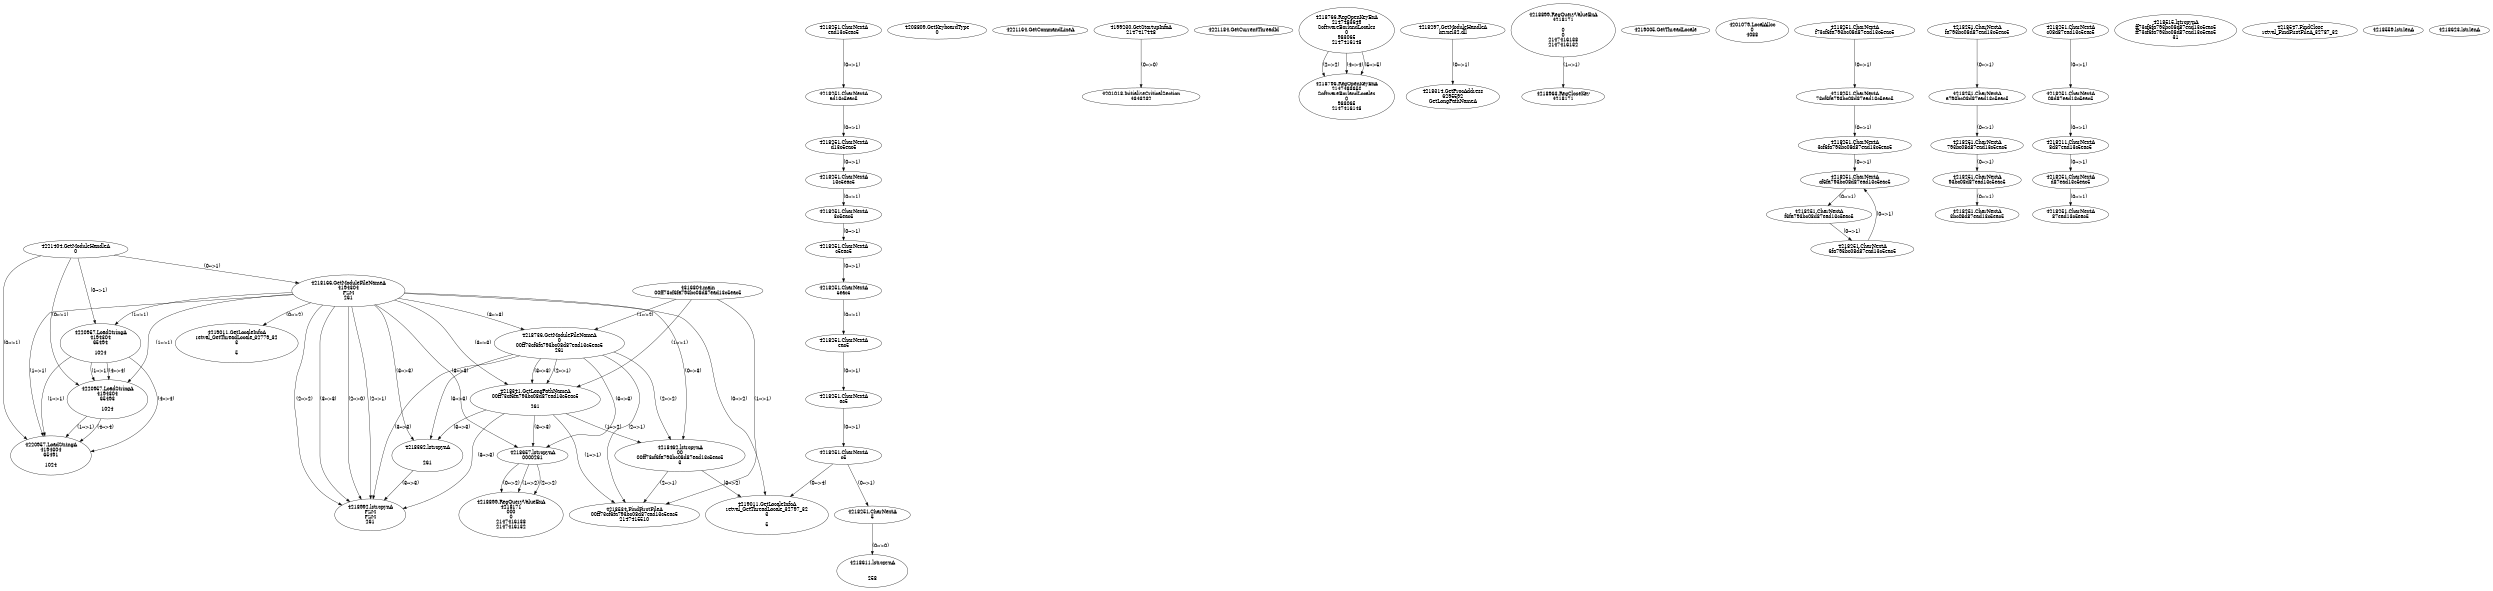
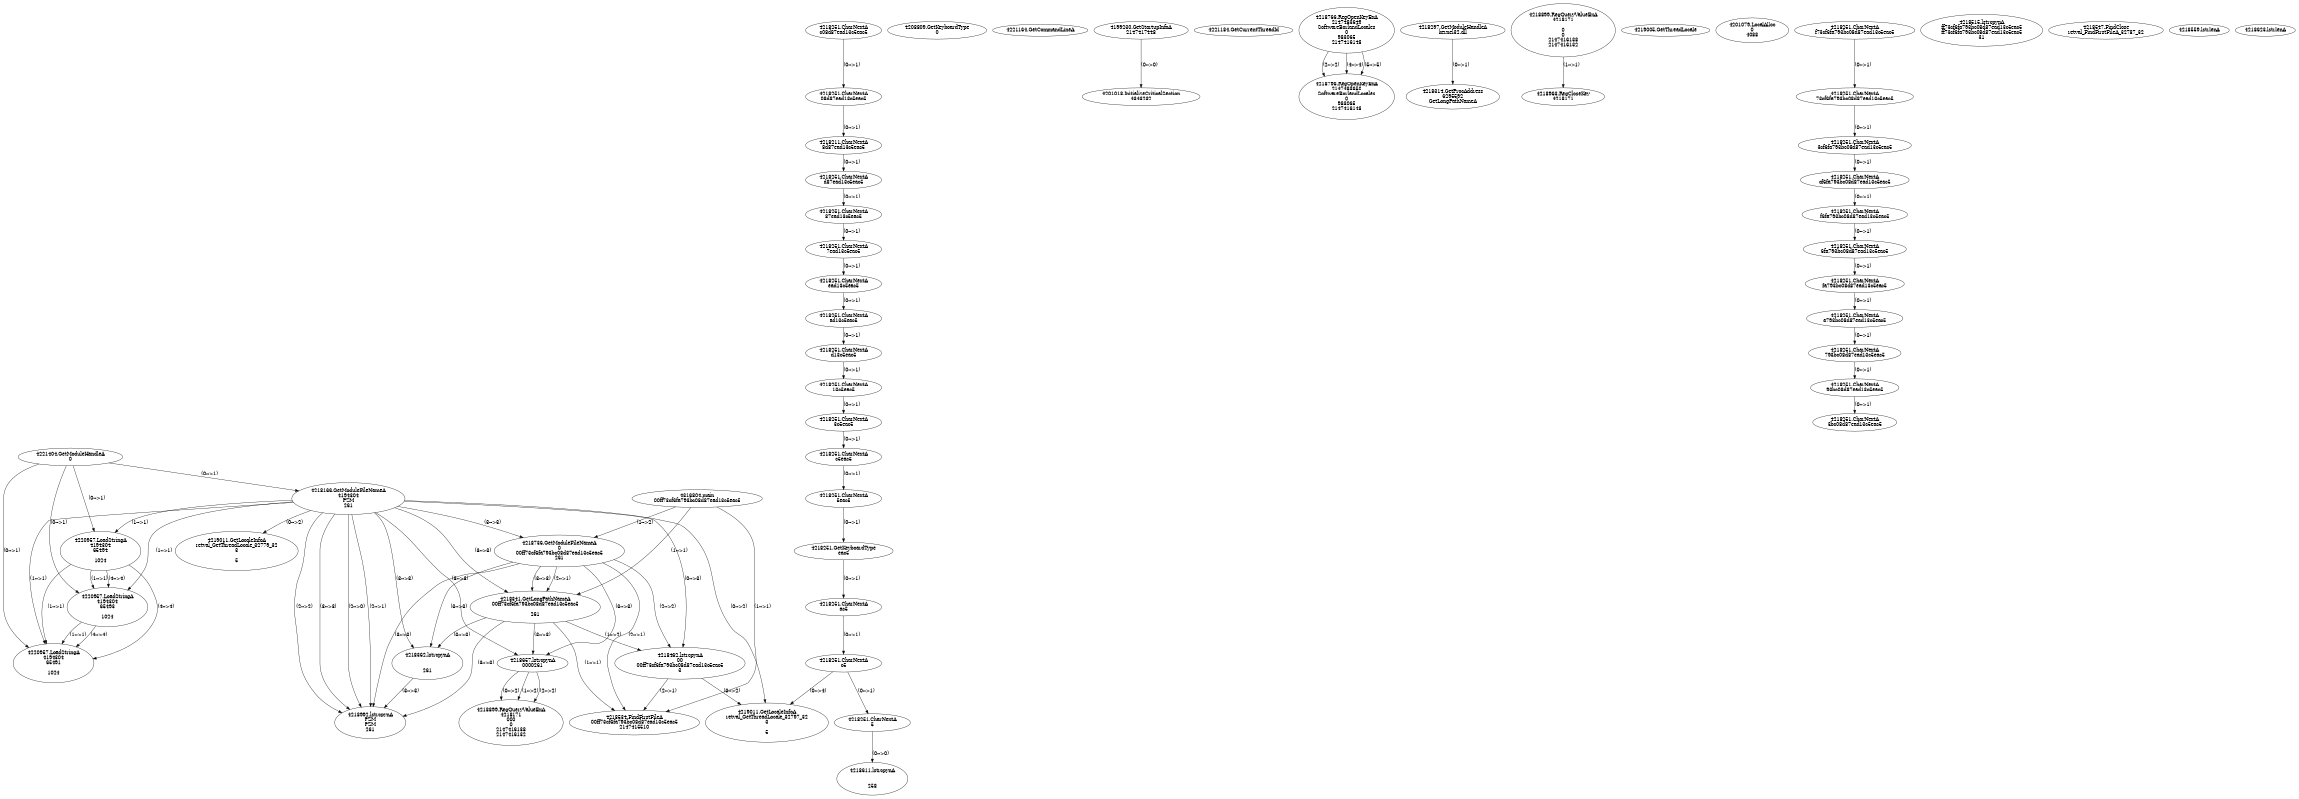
edge "4218251.CharNextA 6fa793bc08d87ead13c5eac5" -> "4218251.CharNextA cf6fa793bc08d87ead13c5eac5": now "4218251.CharNextA 6fa793bc08d87ead13c5eac5" -> "4218251.CharNextA fa793bc08d87ead13c5eac5"
node "4218251.CharNextA 7ead13c5eac5": added
node "4218251.CharNextA eac5": label "4218251.CharNextA eac5" -> "4218251.GetKeyboardType eac5"
